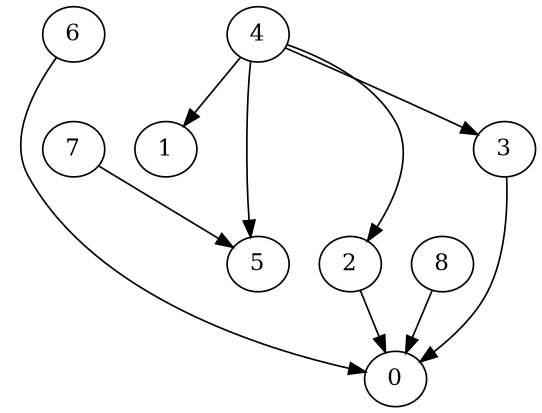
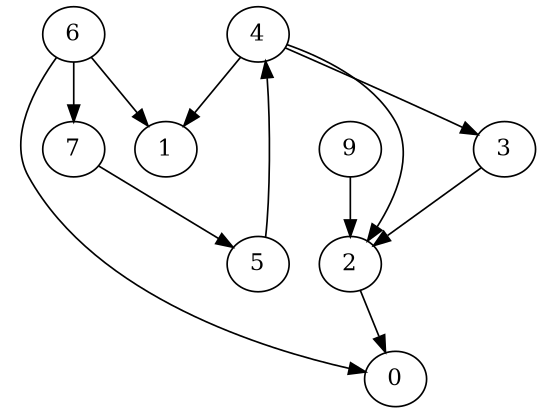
edge "6" -> "7": added
edge "6" -> "1": added
edge "4" -> "5": reversed
node "9": added
node "8": removed
edge "3" -> "0": now "3" -> "2"
